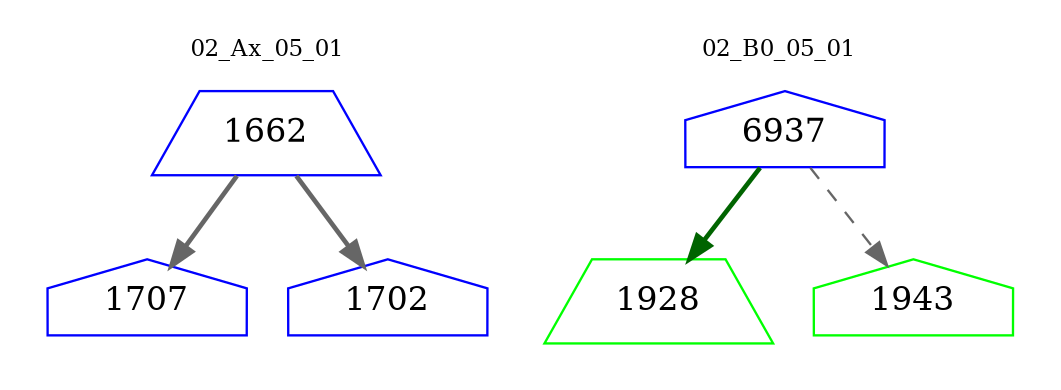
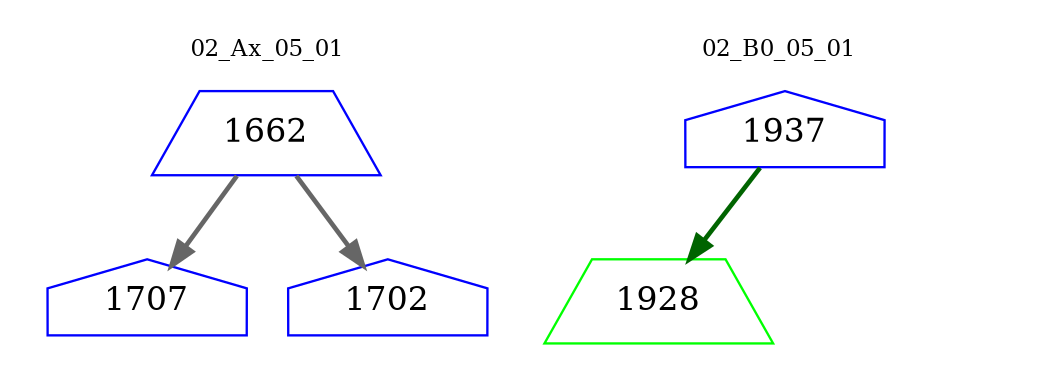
node "6937": label "6937" -> "1937"
node "1943": removed
